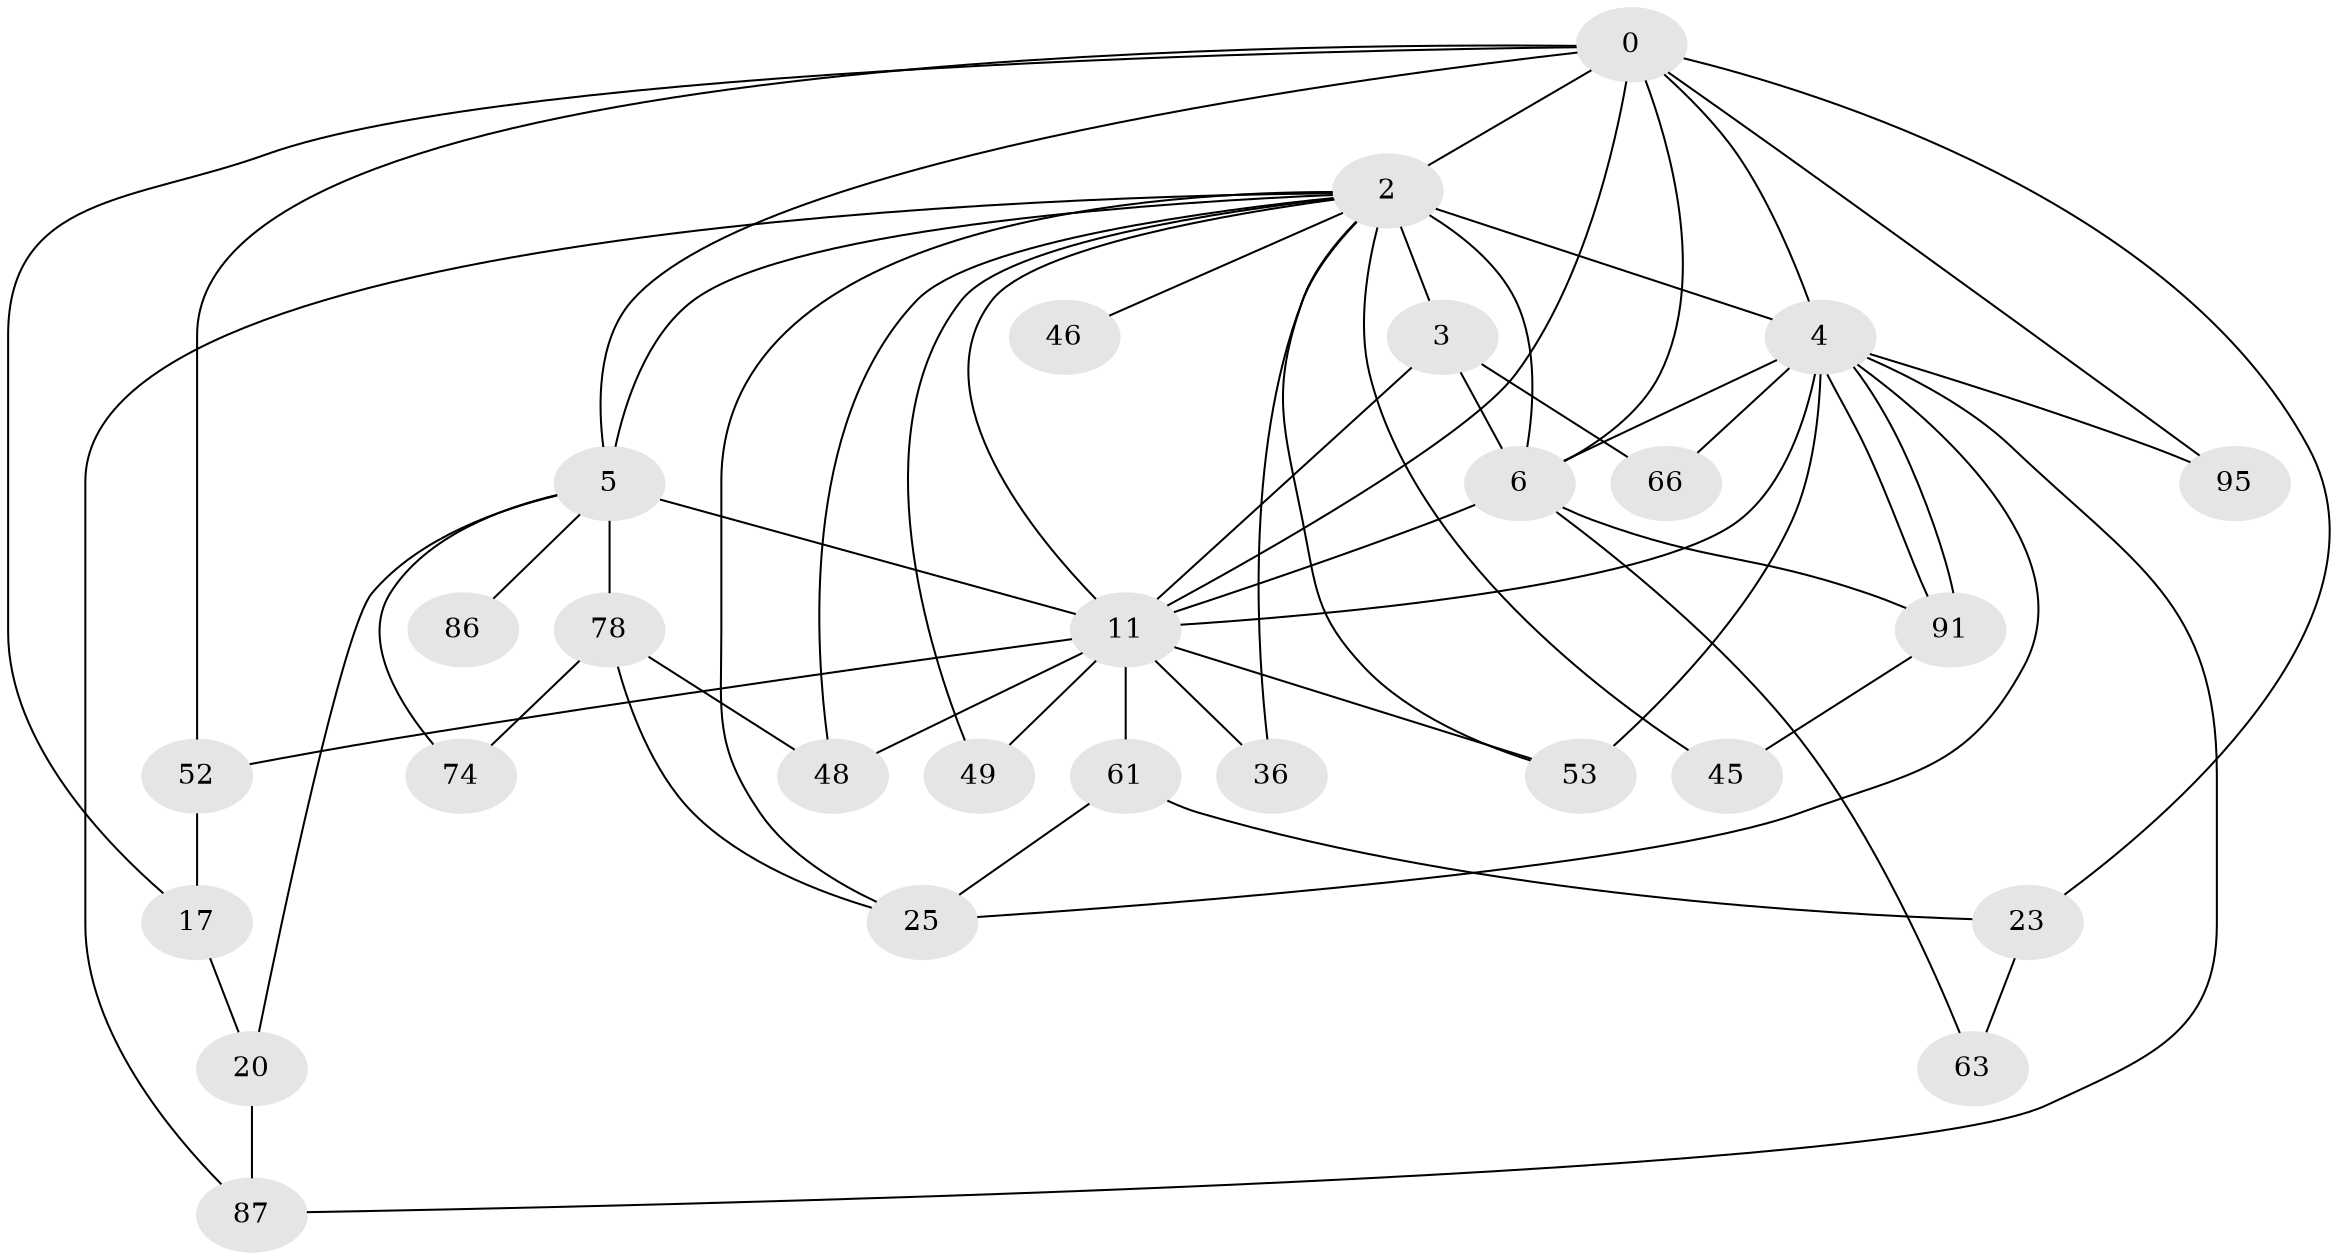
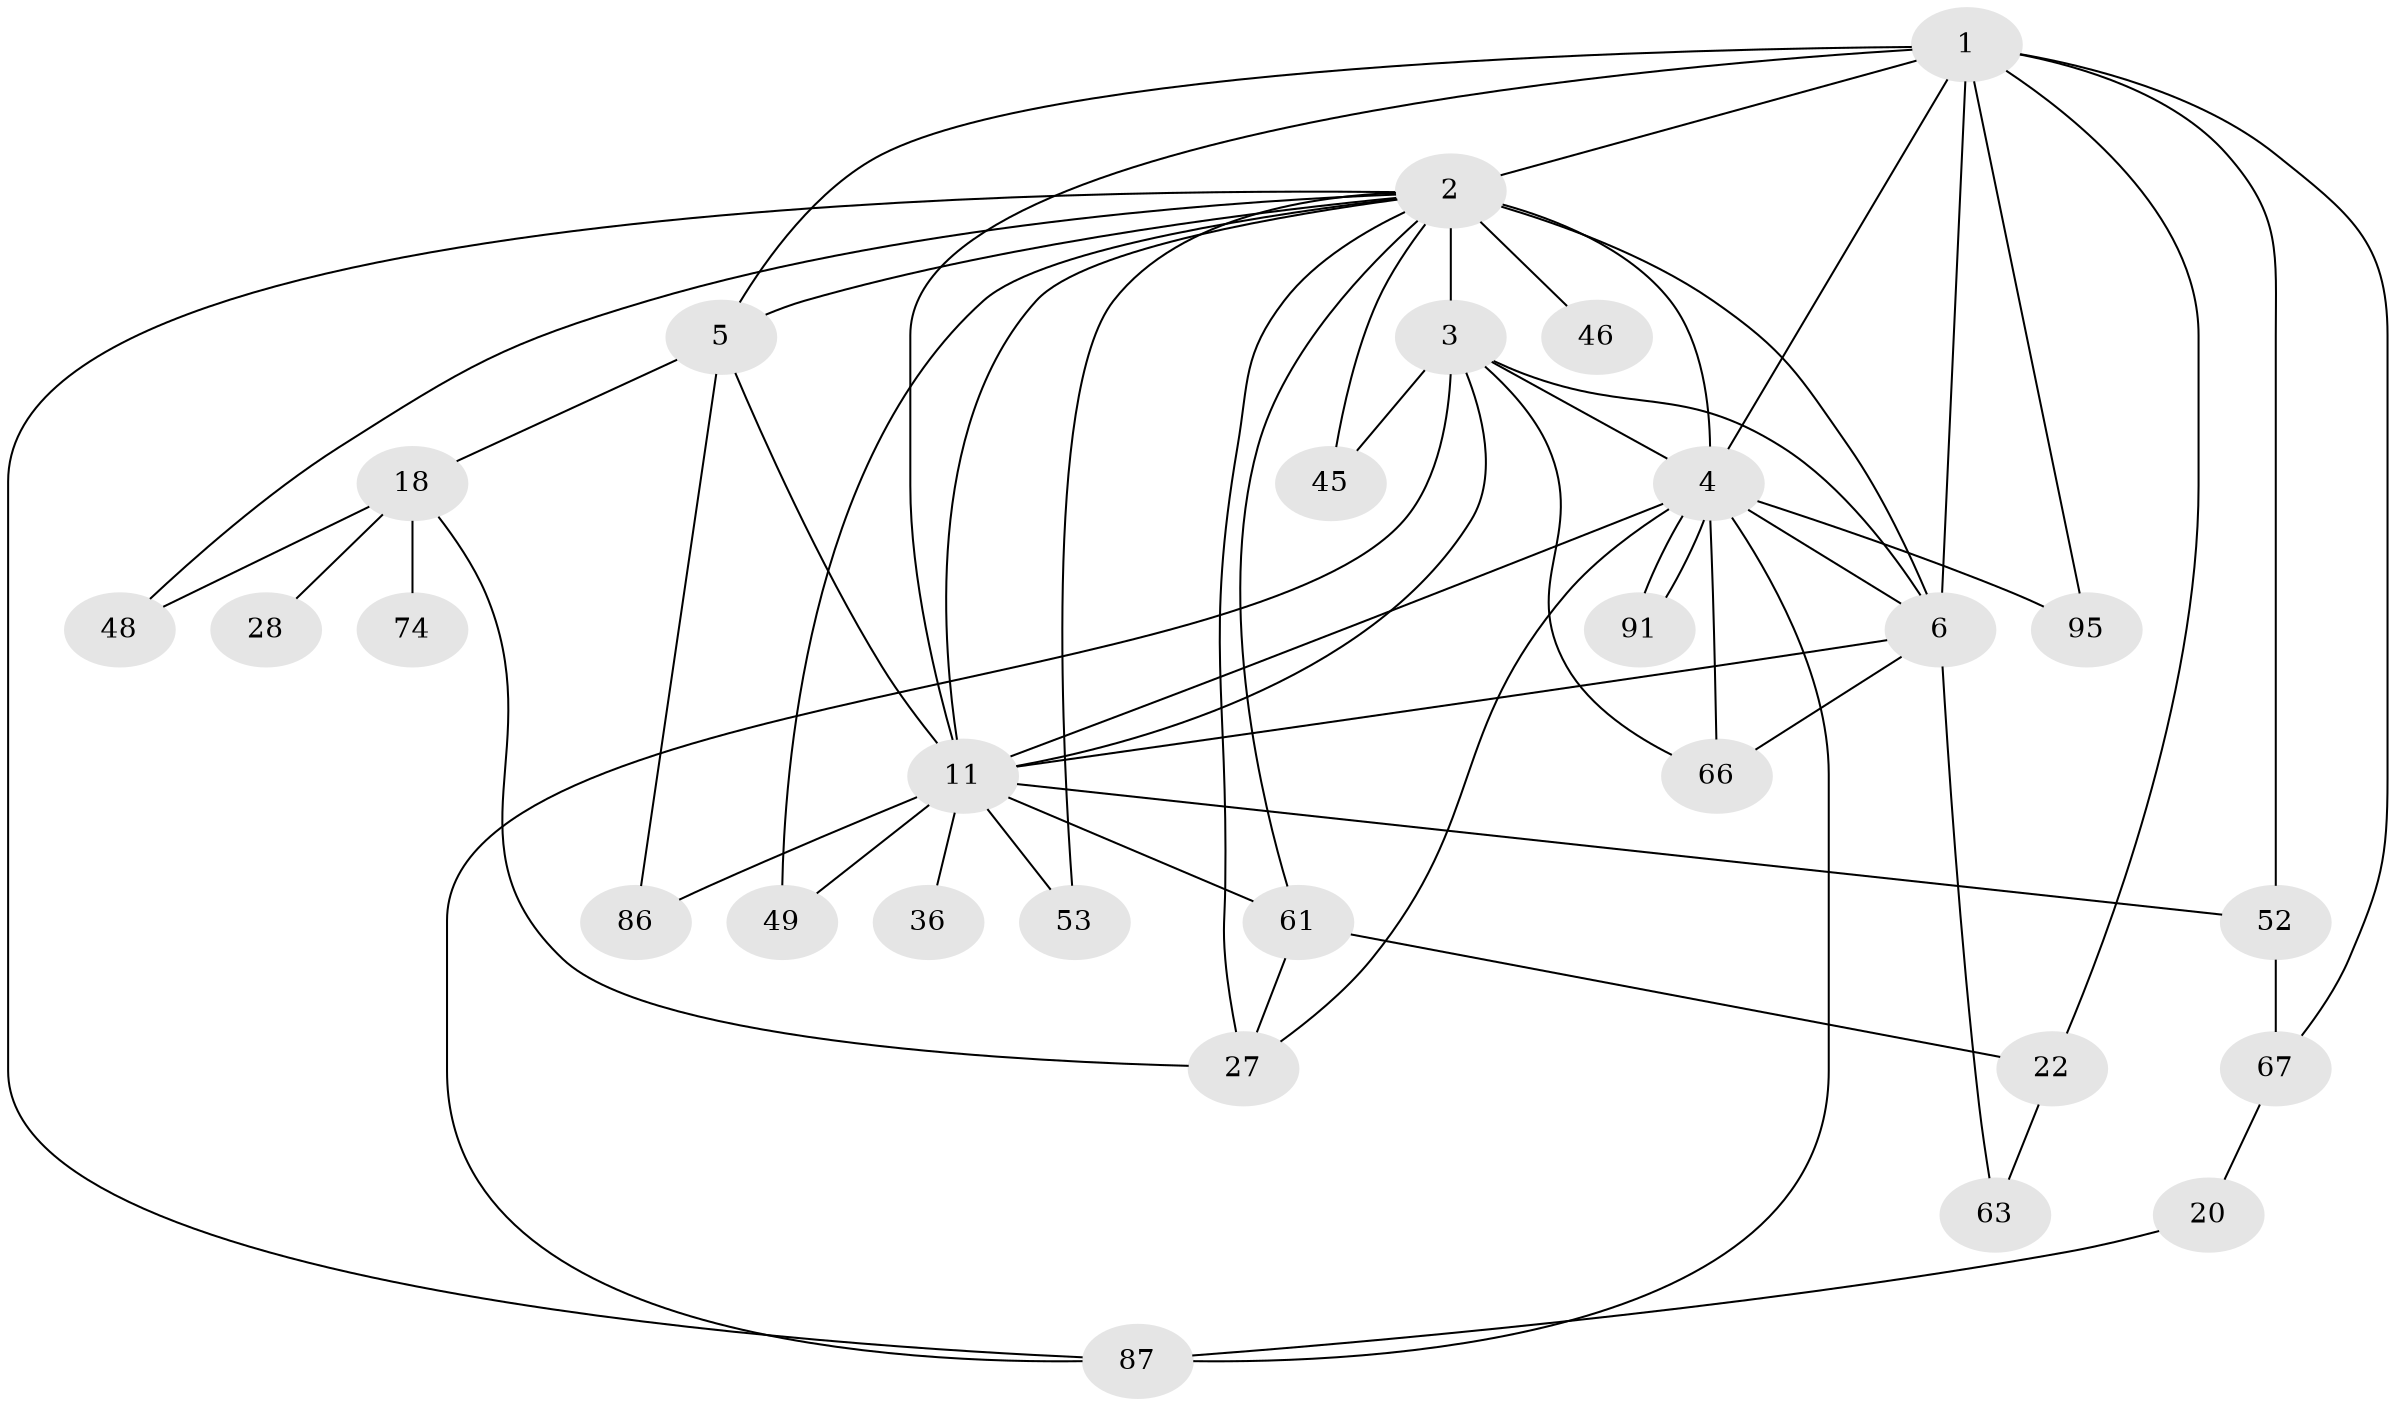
node "0": label "0" -> "1"
edge "2" -- "36": now "2" -- "61"
edge "6" -- "91": now "6" -- "66"
edge "4" -- "53": now "4" -- "3"
edge "5" -- "74": removed
node "28": added
node "78": label "78" -> "18"
edge "11" -- "48": now "11" -- "86"
edge "91" -- "45": now "3" -- "45"
edge "5" -- "20": removed
edge "3" -- "87": added
node "17": label "17" -> "67"
node "25": label "25" -> "27"
node "23": label "23" -> "22"
